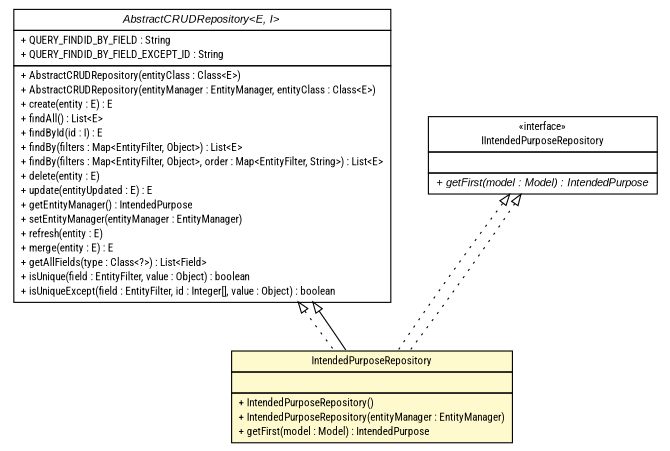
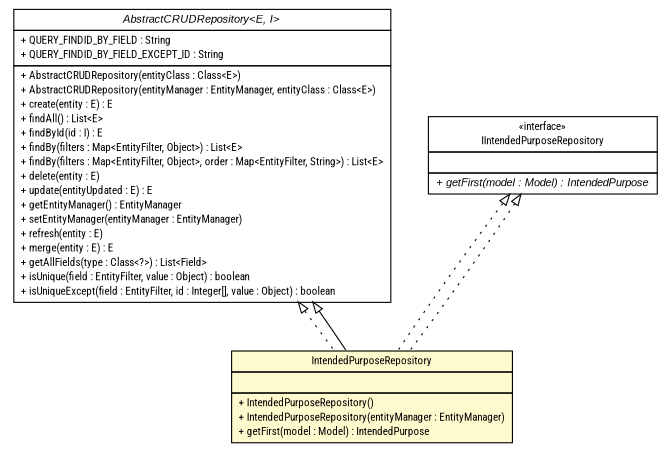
node "AbstractCRUDRepository<E, I>": text "+ getEntityManager() : IntendedPurpose" -> "+ getEntityManager() : EntityManager"
